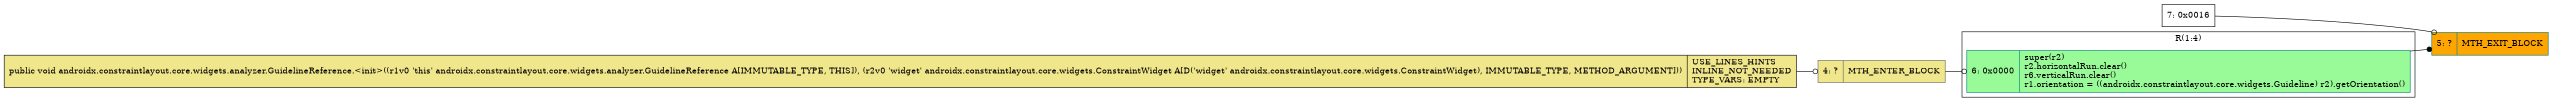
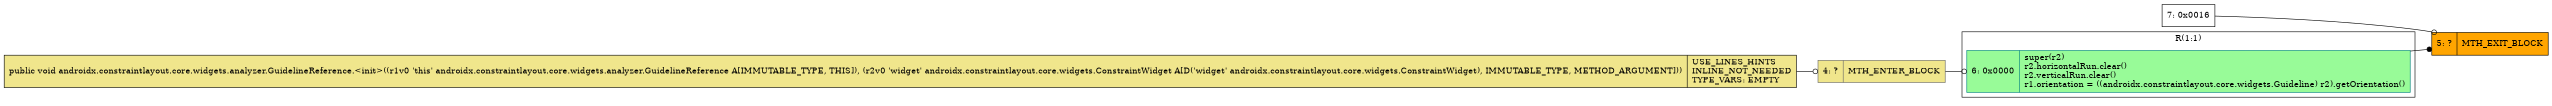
cluster "R(1:4)": label "R(1:4)" -> "R(1:1)"
node "5: ?": color teal -> black
node "6: 0x0000": text "r6.verticalRun.clear()" -> "r2.verticalRun.clear()"
